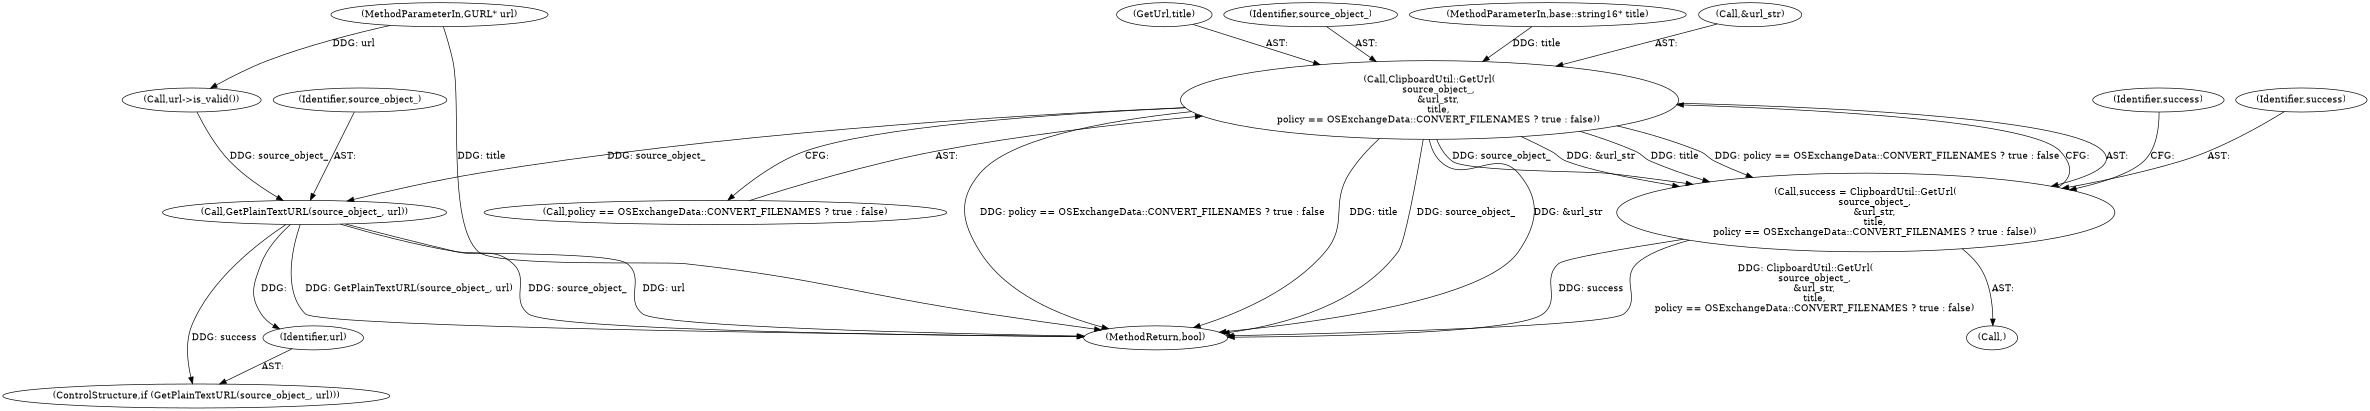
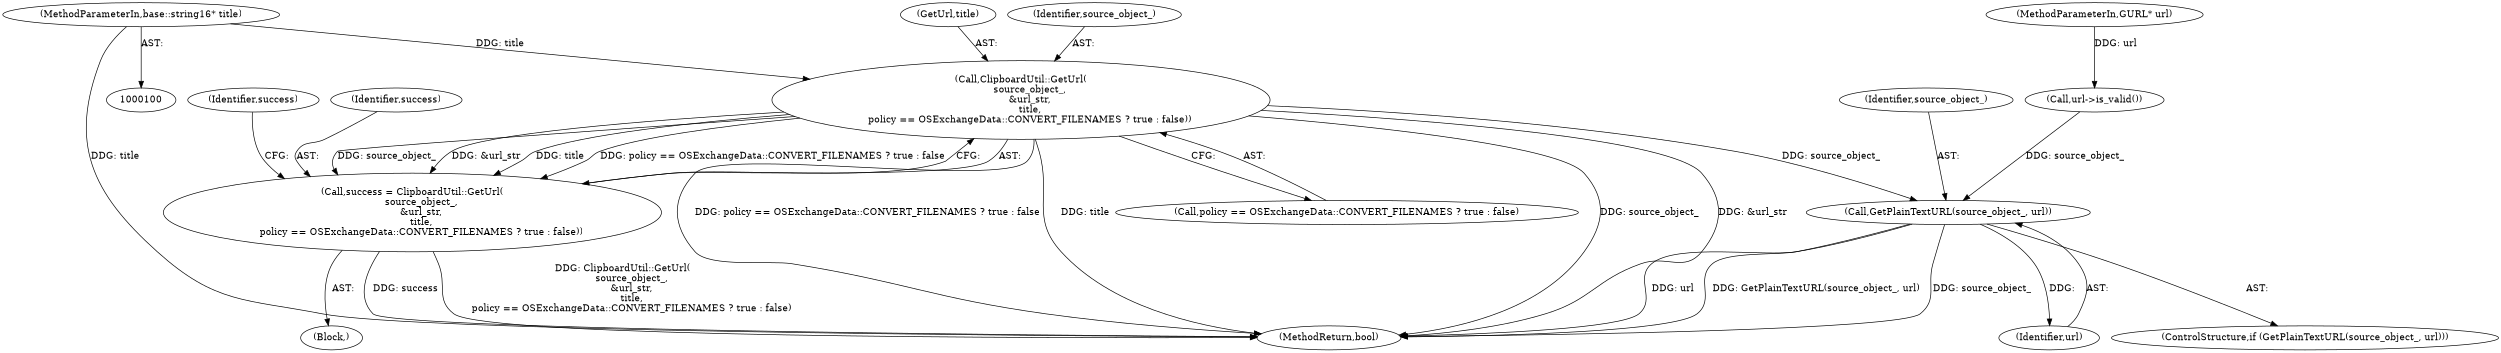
node "(Call,&url_str)": removed
node "1000100": added
edge "(MethodParameterIn,GURL* url)" -> "(MethodReturn,bool)": now "(MethodParameterIn,base::string16* title)" -> "(MethodReturn,bool)"
edge "(Call,GetPlainTextURL(source_object_, url))" -> "(ControlStructure,if (GetPlainTextURL(source_object_, url)))": label "DDG: success" -> "AST: "
node "(Call,)": label "(Call,)" -> "(Block,)"
edge "(Identifier,url)" -> "(ControlStructure,if (GetPlainTextURL(source_object_, url)))": now "(Identifier,url)" -> "(Call,GetPlainTextURL(source_object_, url))"
